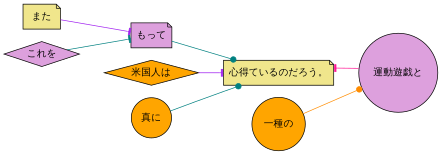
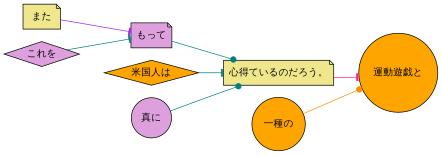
edge "運動遊戯と" -> "心得ているのだろう。": reversed
edge "米国人は" -> "心得ているのだろう。": color purple -> teal
node "運動遊戯と": fillcolor plum -> orange
node "真に": fillcolor orange -> plum
